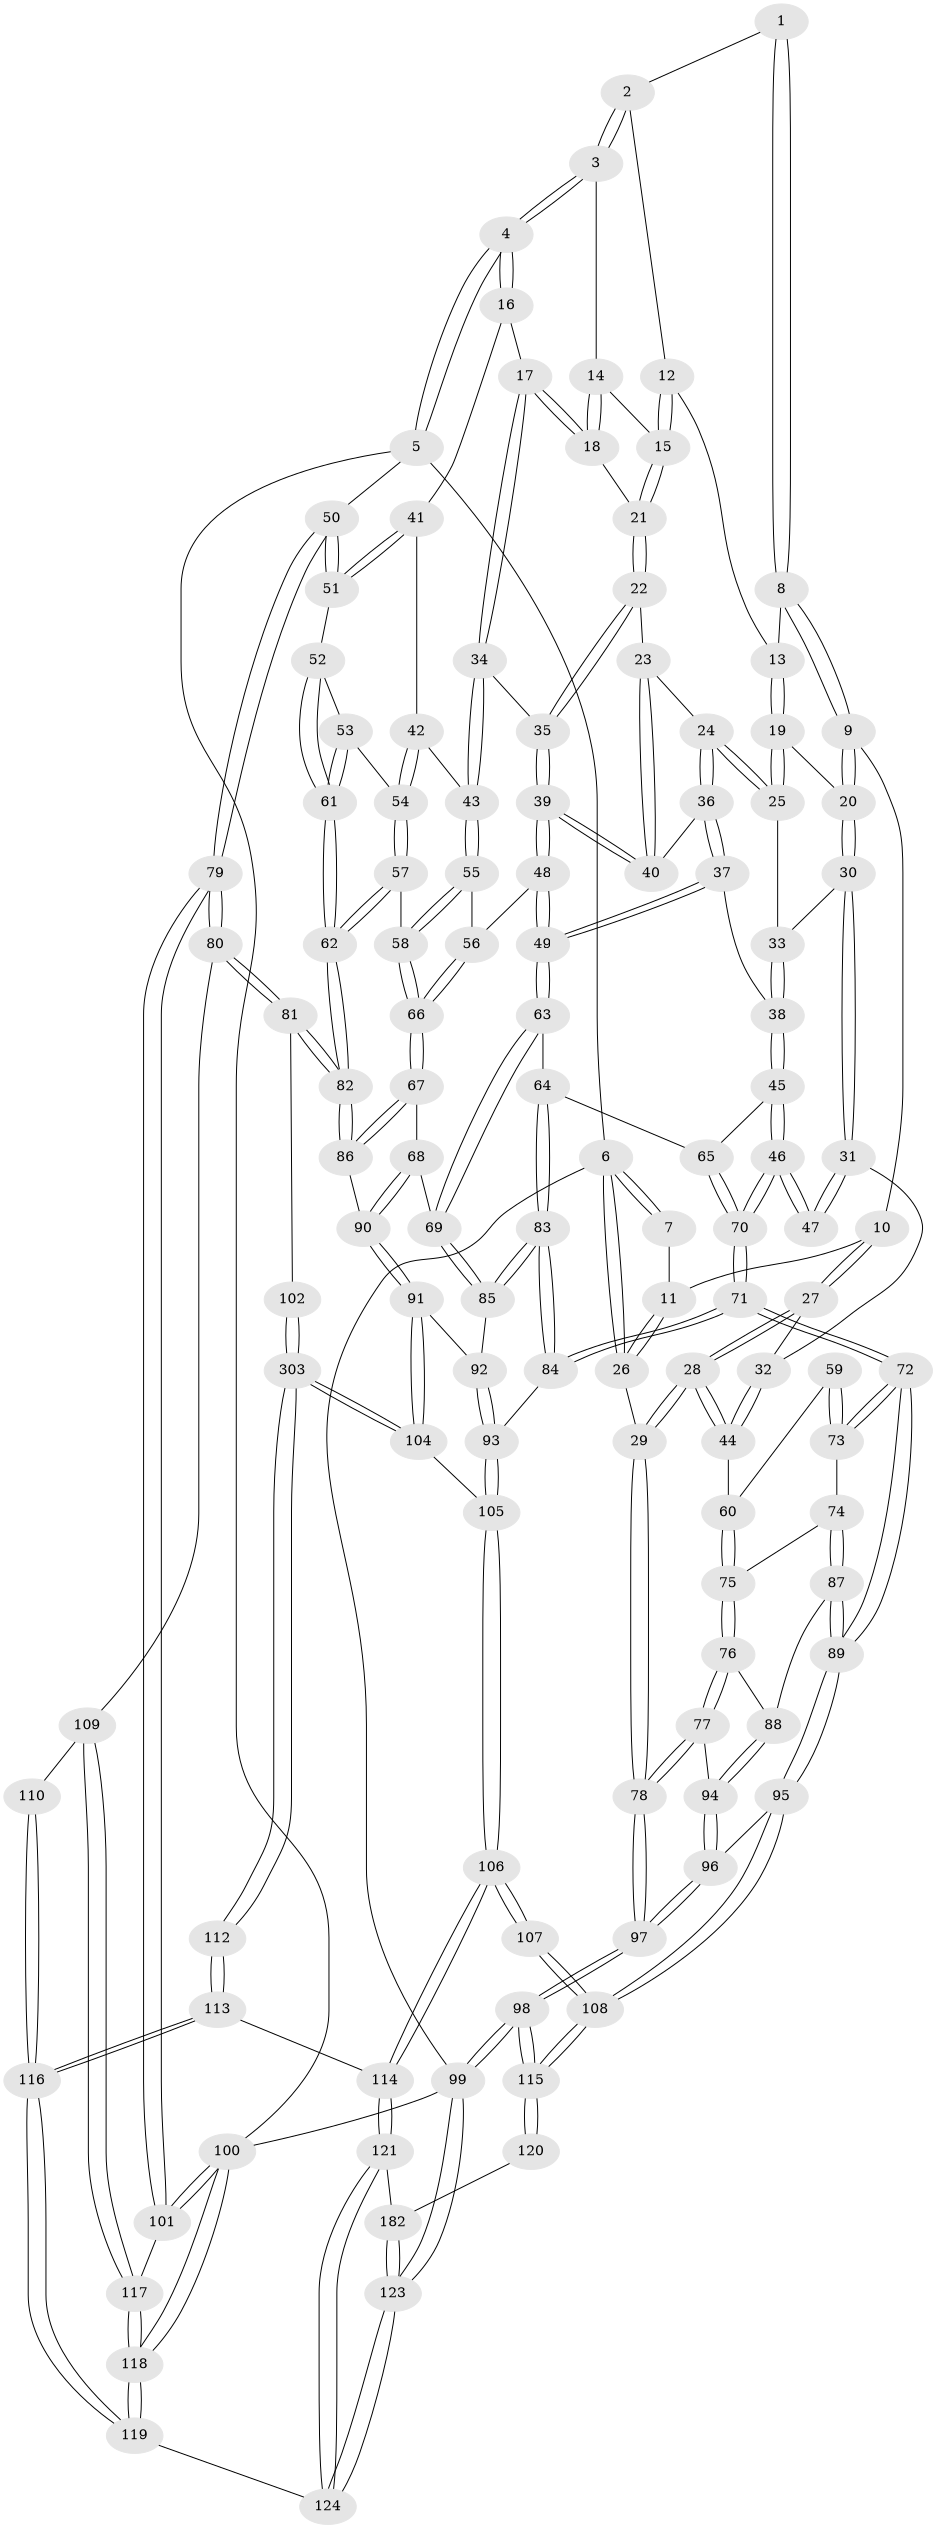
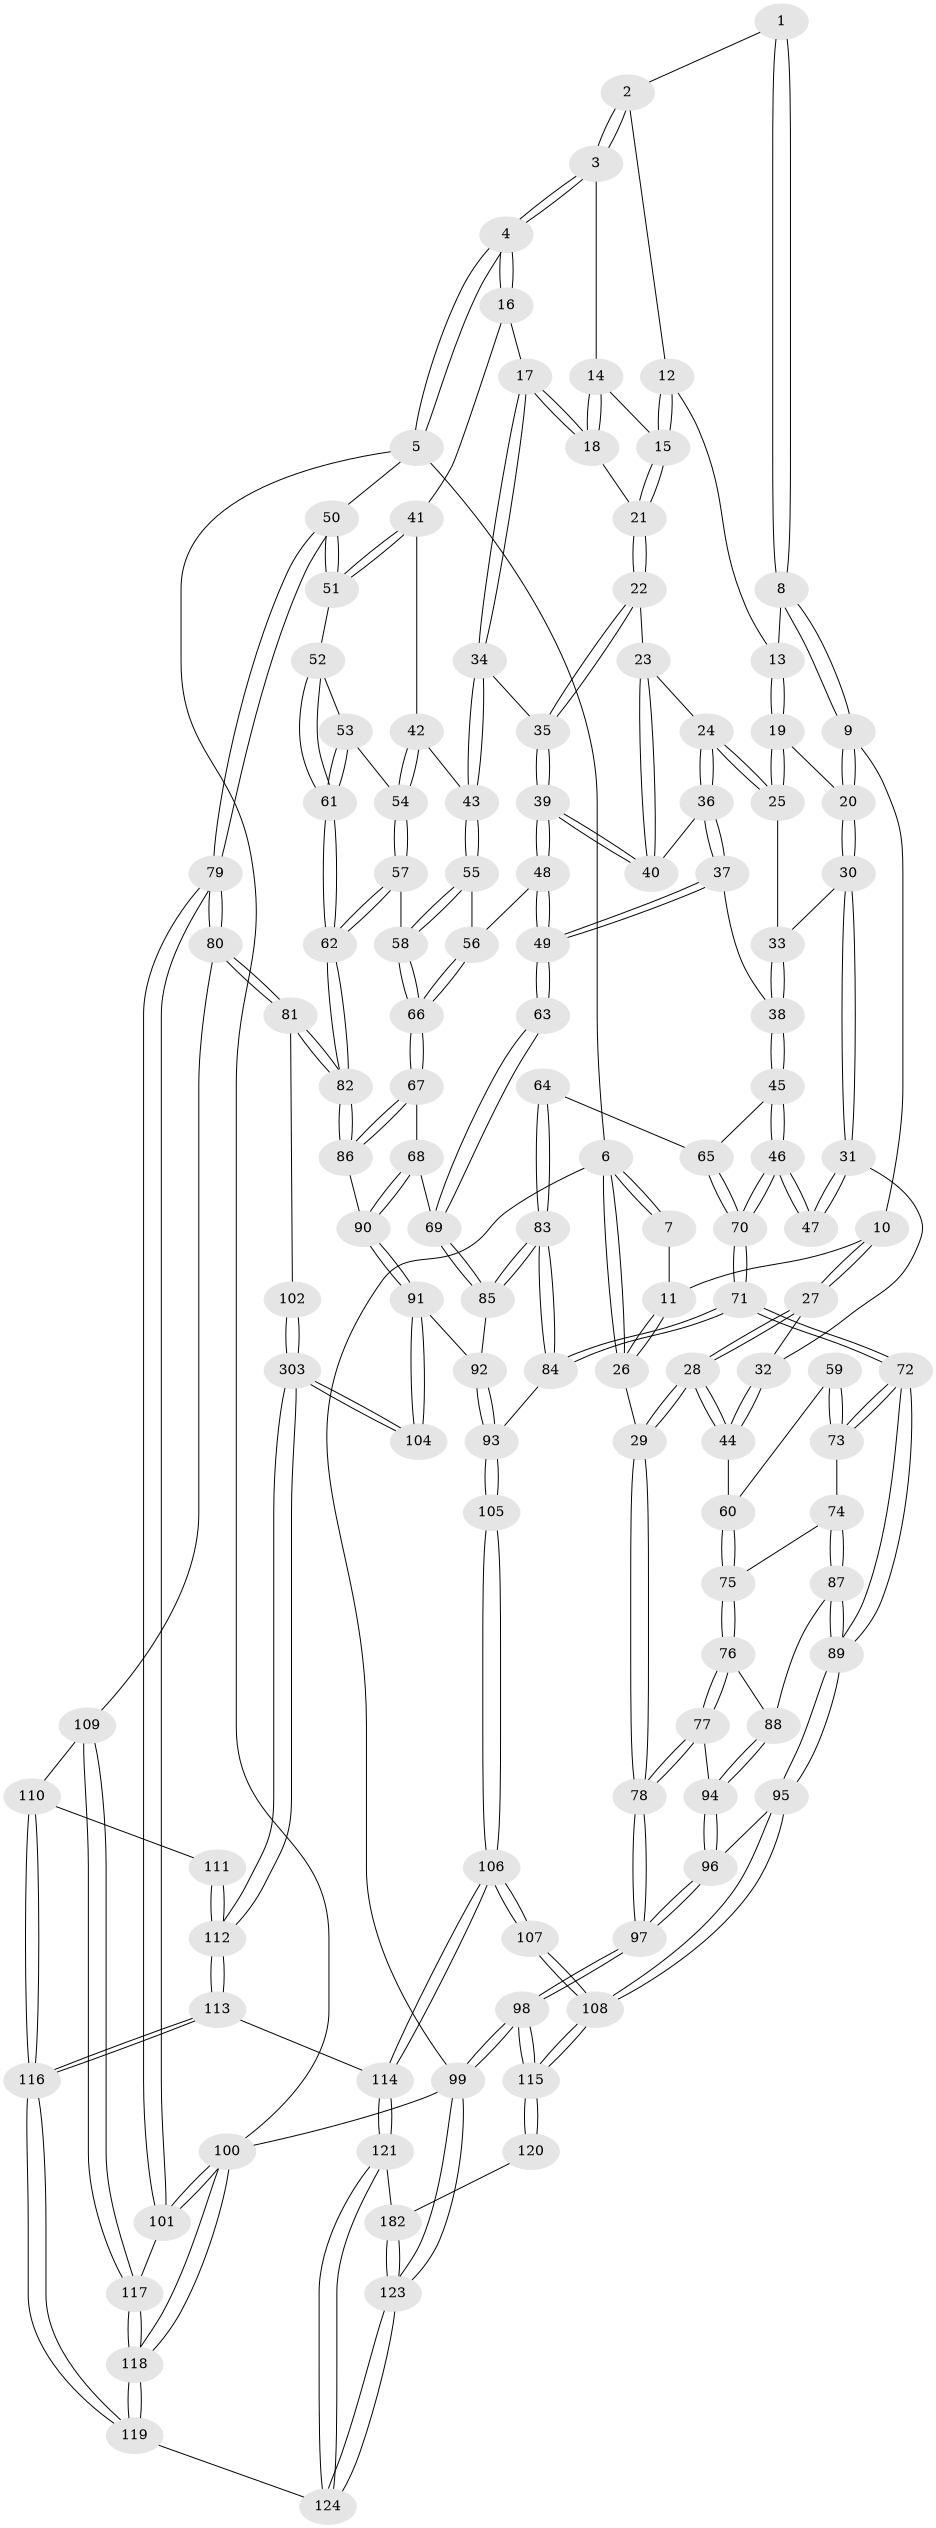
edge "63" -- "64": removed
edge "104" -- "105": removed
node "111": added
